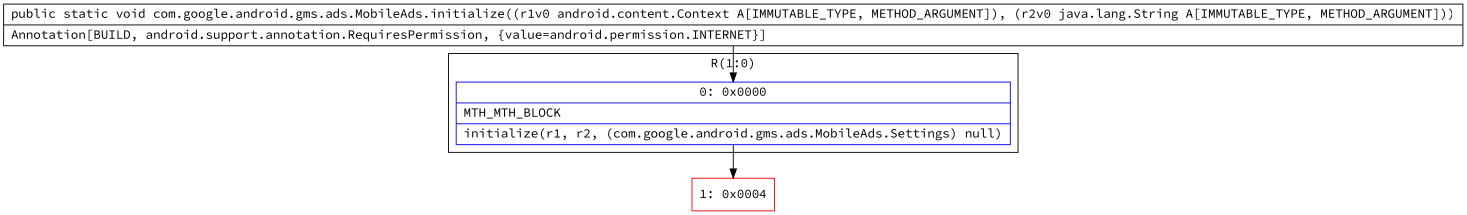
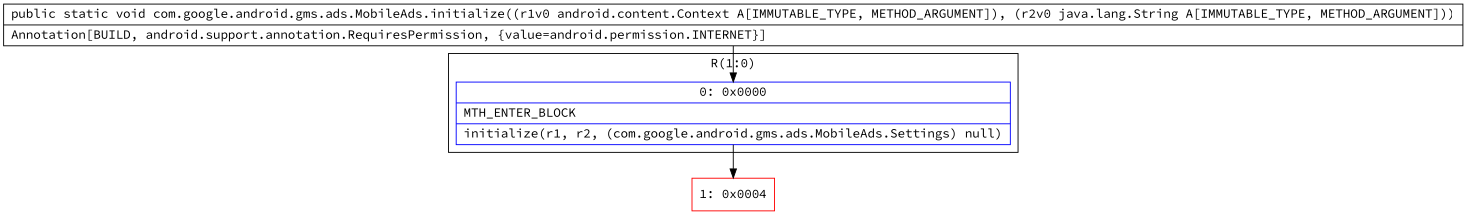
node "0: 0x0000": text "MTH_MTH_BLOCK" -> "MTH_ENTER_BLOCK"
